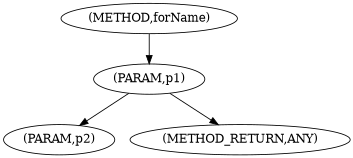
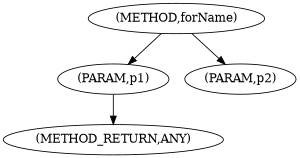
edge "(PARAM,p1)" -> "(PARAM,p2)": now "(METHOD,forName)" -> "(PARAM,p2)"
